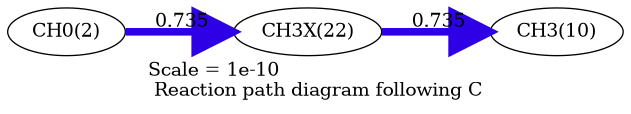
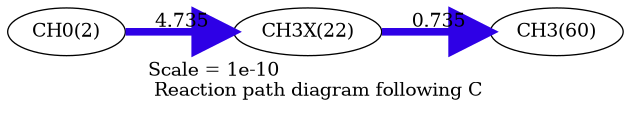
edge "CH0(2)" -> "CH3X(22)": label " 0.735" -> " 4.735"
node "CH3(10)": label "CH3(10)" -> "CH3(60)"
